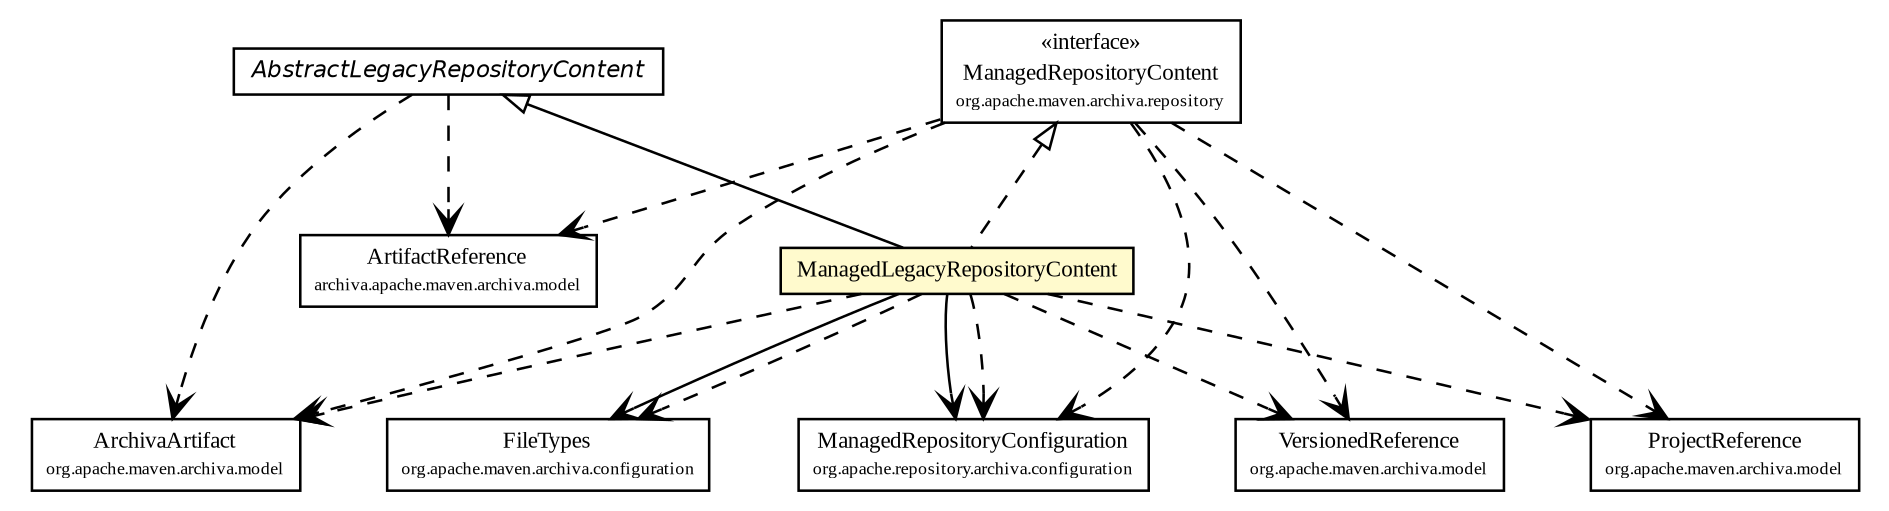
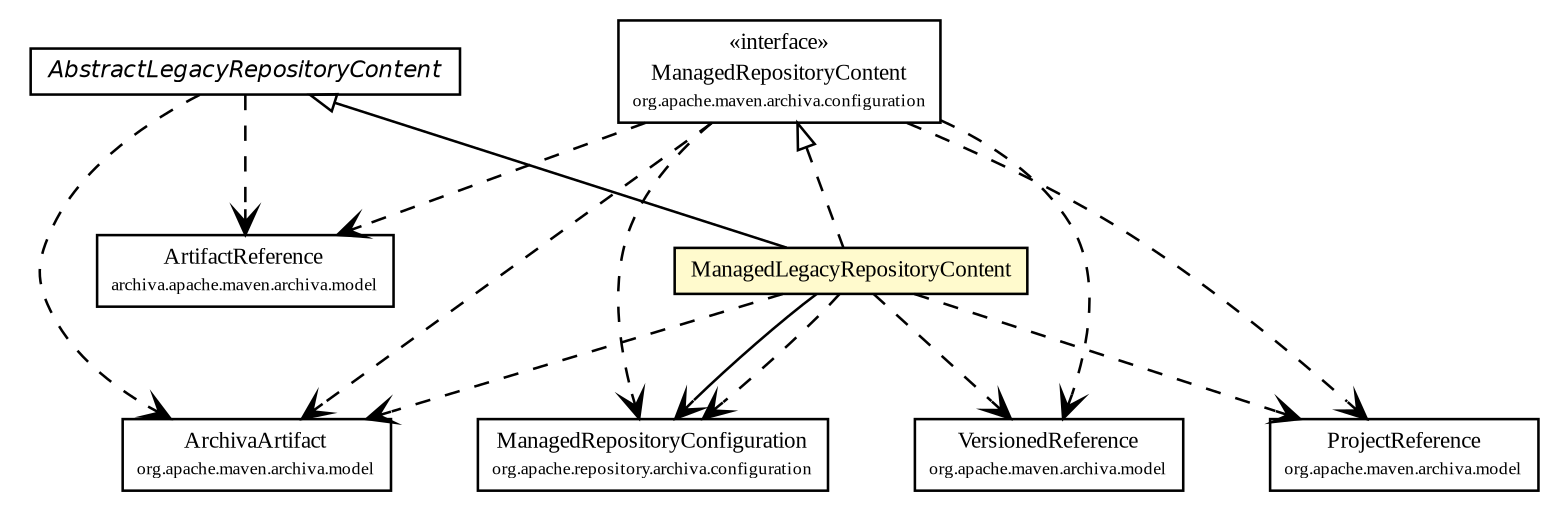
node "ManagedRepositoryContent": text "org.apache.maven.archiva.repository" -> "org.apache.maven.archiva.configuration"
node "FileTypes": removed
